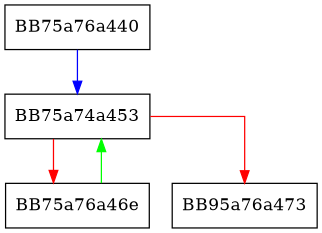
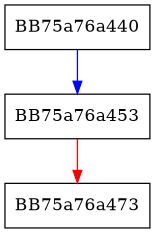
node "BB75a74a453": label "BB75a74a453" -> "BB75a76a453"
node "BB75a76a46e": removed
node "BB95a76a473": label "BB95a76a473" -> "BB75a76a473"
